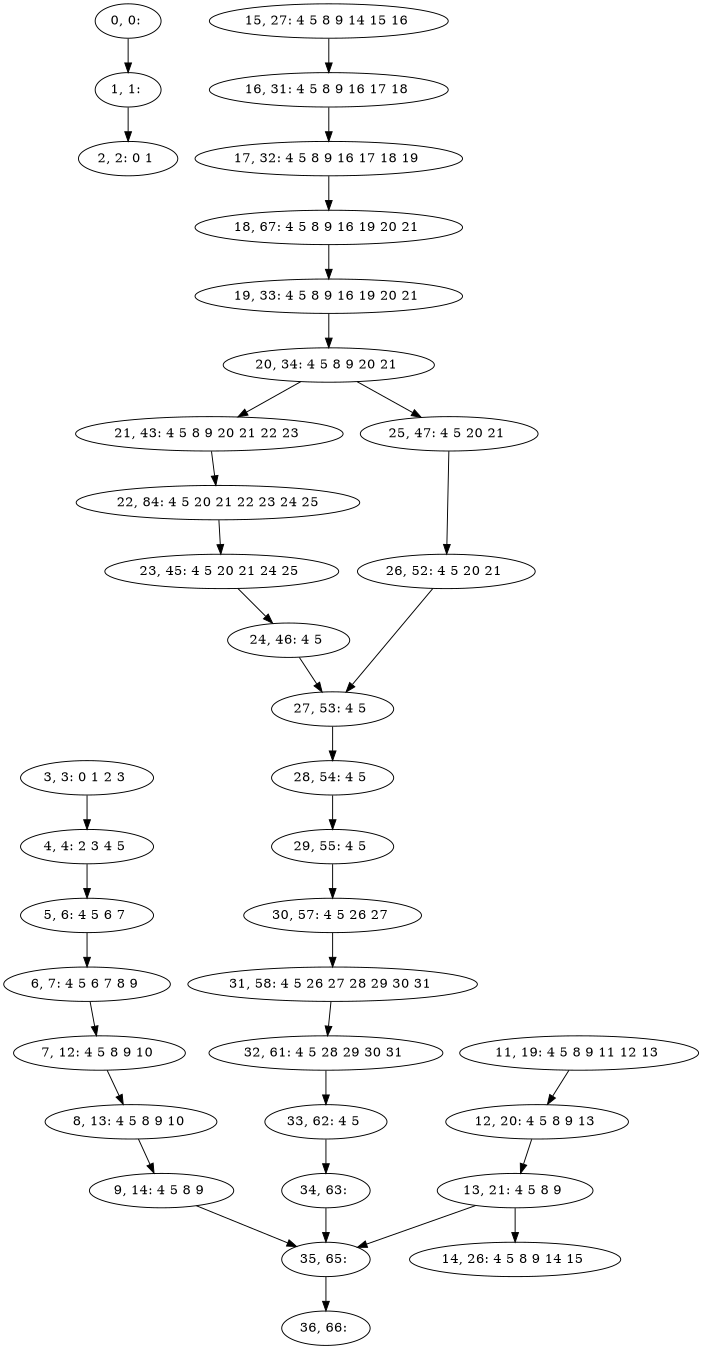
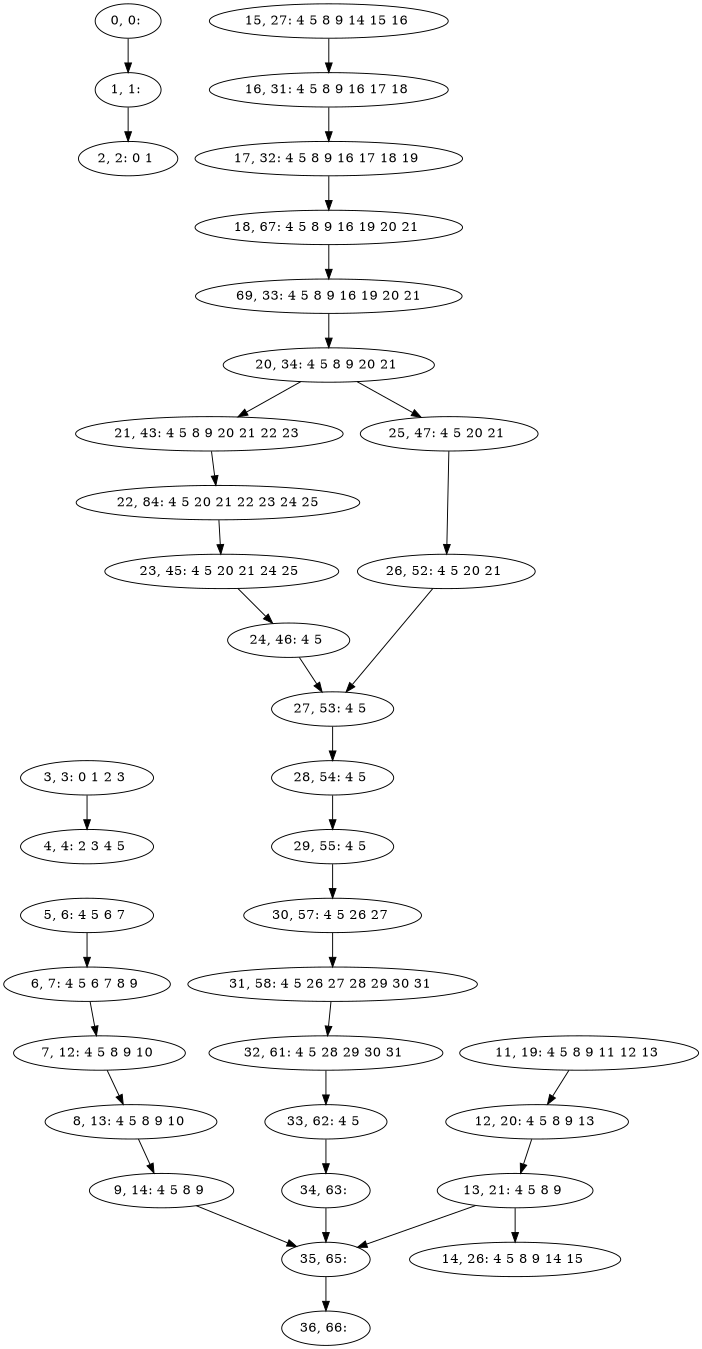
node "19, 33: 4 5 8 9 16 19 20 21": label "19, 33: 4 5 8 9 16 19 20 21" -> "69, 33: 4 5 8 9 16 19 20 21"
edge "4, 4: 2 3 4 5" -> "5, 6: 4 5 6 7": removed
